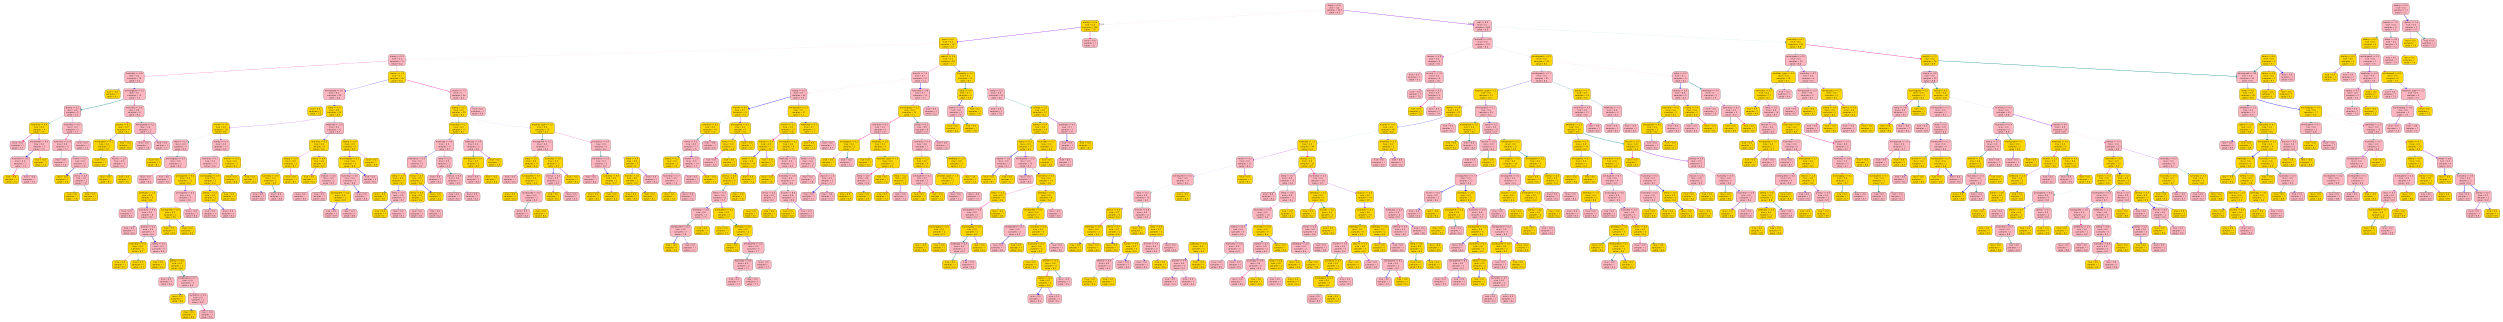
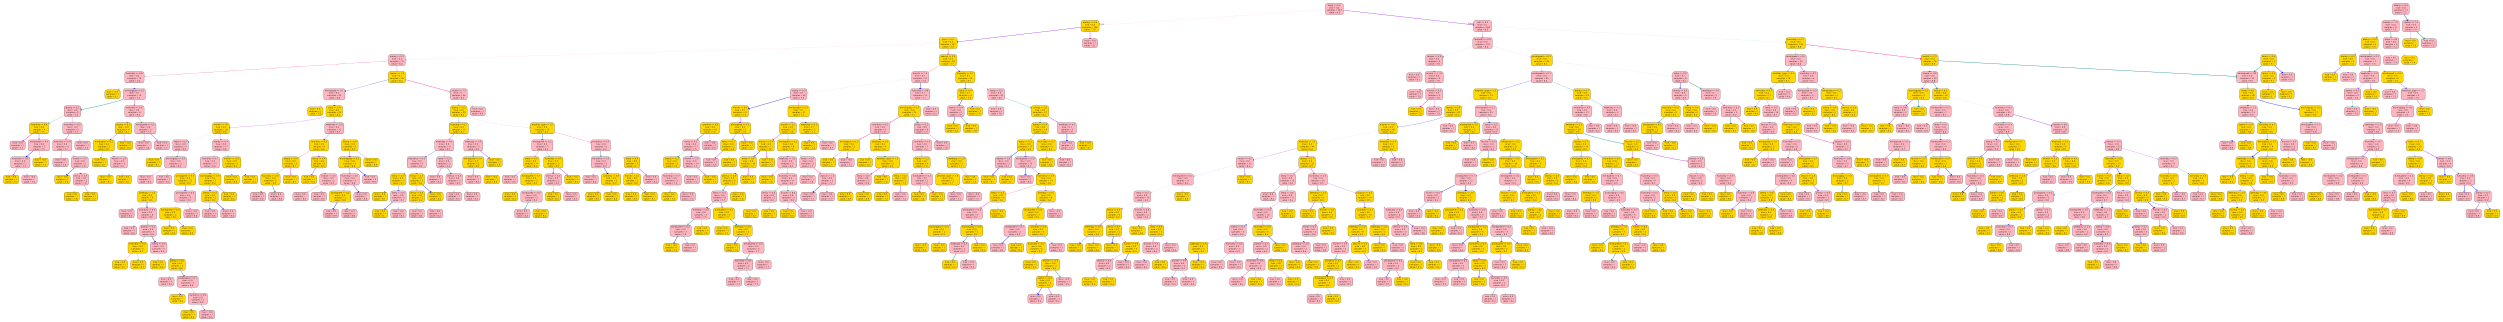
edge "atemp <= 0.7 mse = 0.0 samples = 5 value = 8.5" -> "humidity <= 0.6 mse = 0.0 samples = 2 value = 8.4": now "atemp <= 0.7 mse = 0.0 samples = 5 value = 8.5" -> "weekday <= 2.5 mse = 0.0 samples = 3 value = 8.4"
node "windspeed <= 0.1 mse = 0.0 samples = 2 value = 8.5": label "windspeed <= 0.1 mse = 0.0 samples = 2 value = 8.5" -> "windspeed <= 0.1 mse = 0.0 samples = 2 atemp = 8.5"
